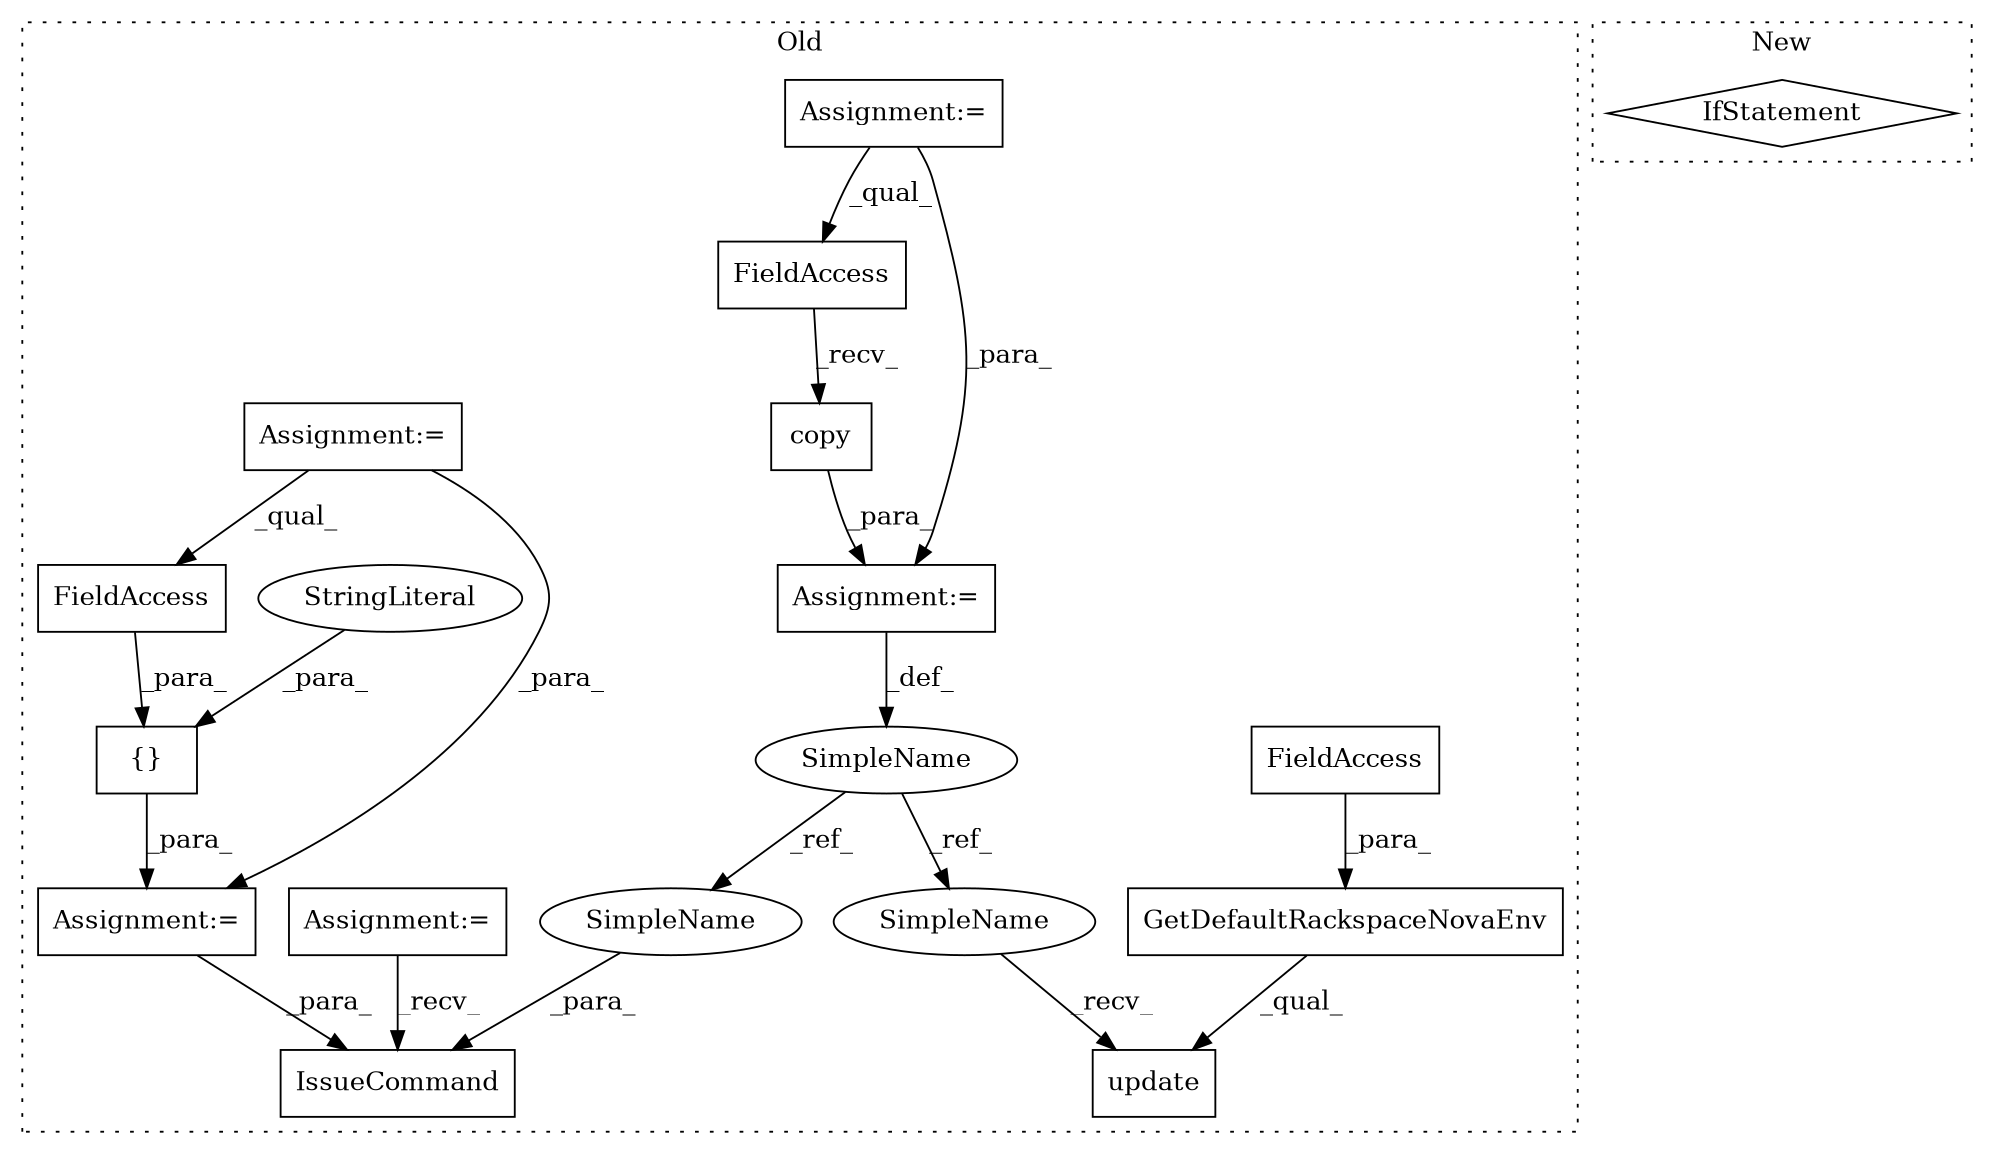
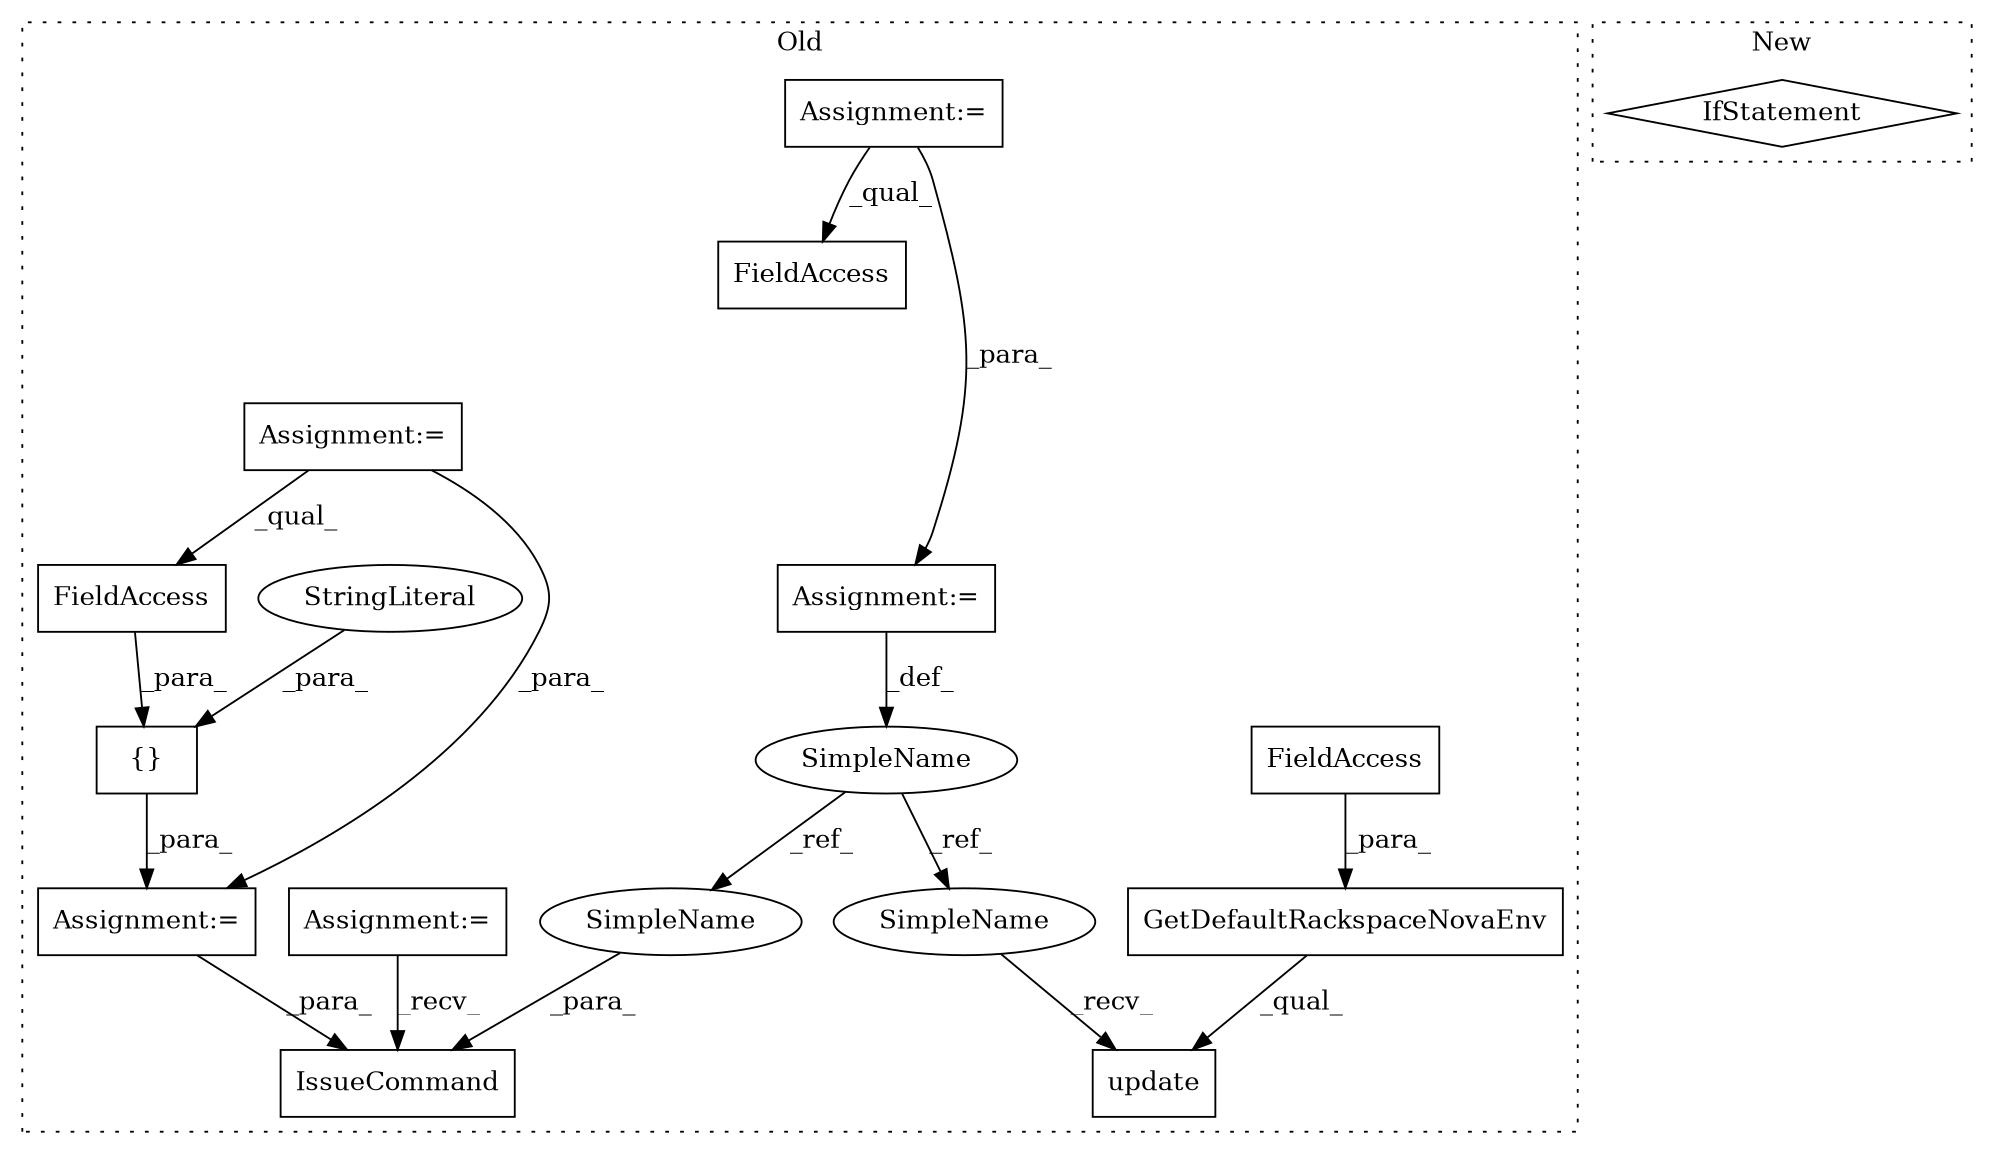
node "copy": removed
